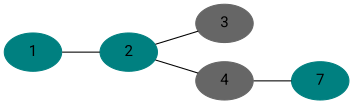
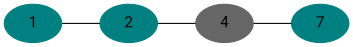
node "3": removed
